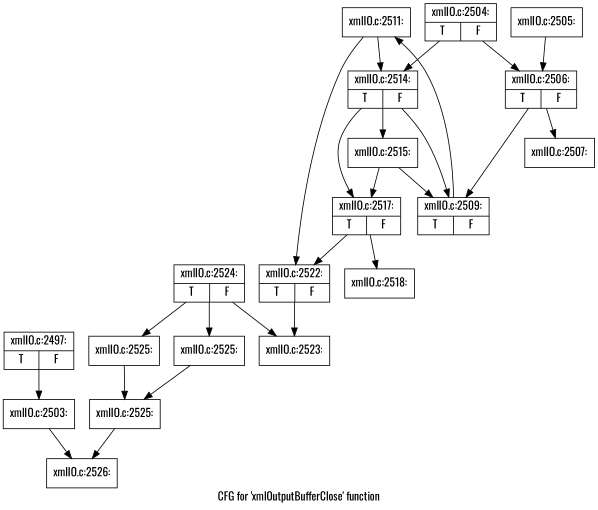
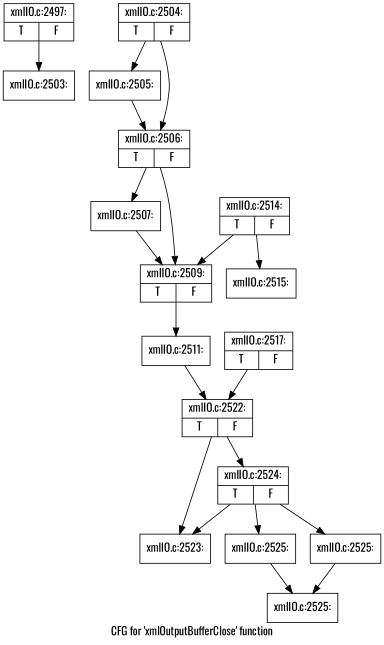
edge "xmlIO.c:2511:" -> "xmlIO.c:2514:": removed
edge "xmlIO.c:2504:" -> "xmlIO.c:2514:": now "xmlIO.c:2504:" -> "xmlIO.c:2505:"
edge "xmlIO.c:2514:" -> "xmlIO.c:2517:": removed
edge "xmlIO.c:2515:" -> "xmlIO.c:2517:": removed
edge "xmlIO.c:2515:" -> "xmlIO.c:2509:": now "xmlIO.c:2507:" -> "xmlIO.c:2509:"
node "xmlIO.c:2518:": removed
edge "xmlIO.c:2522:" -> "xmlIO.c:2524:": added
node "xmlIO.c:2526:": removed
